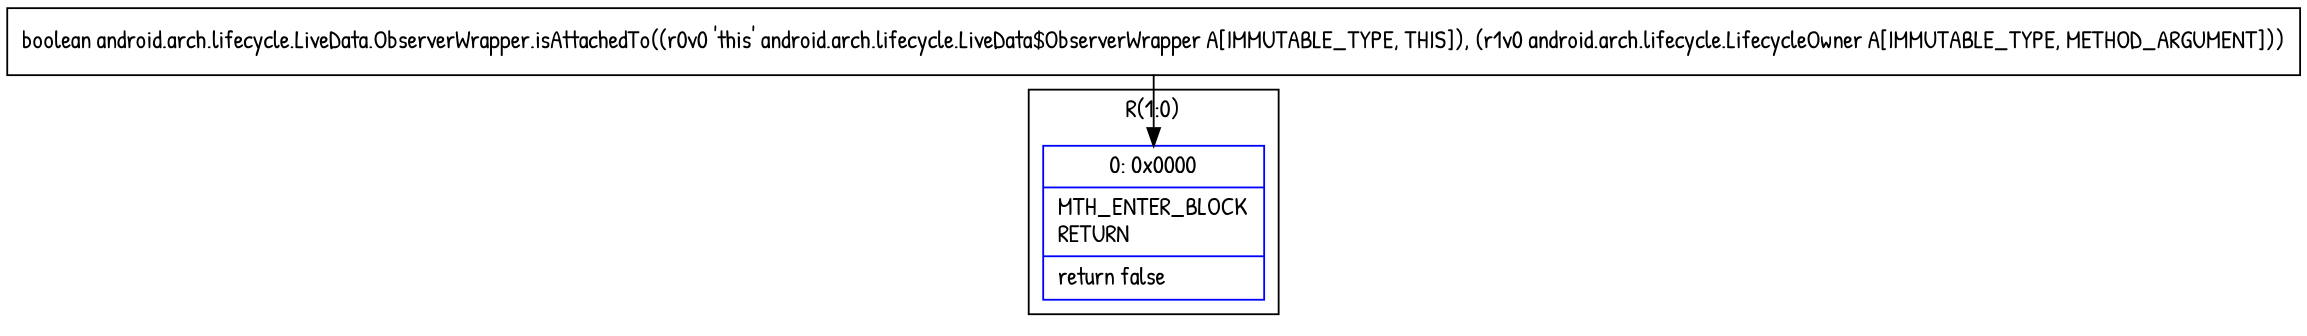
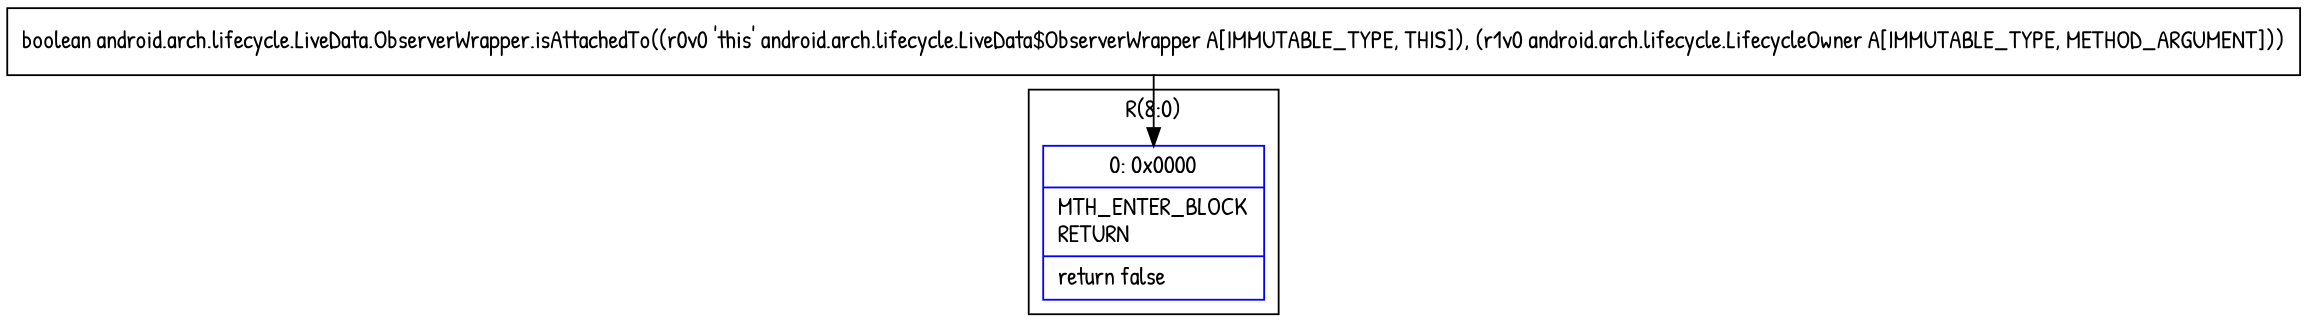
cluster "R(1:0)": label "R(1:0)" -> "R(8:0)"
